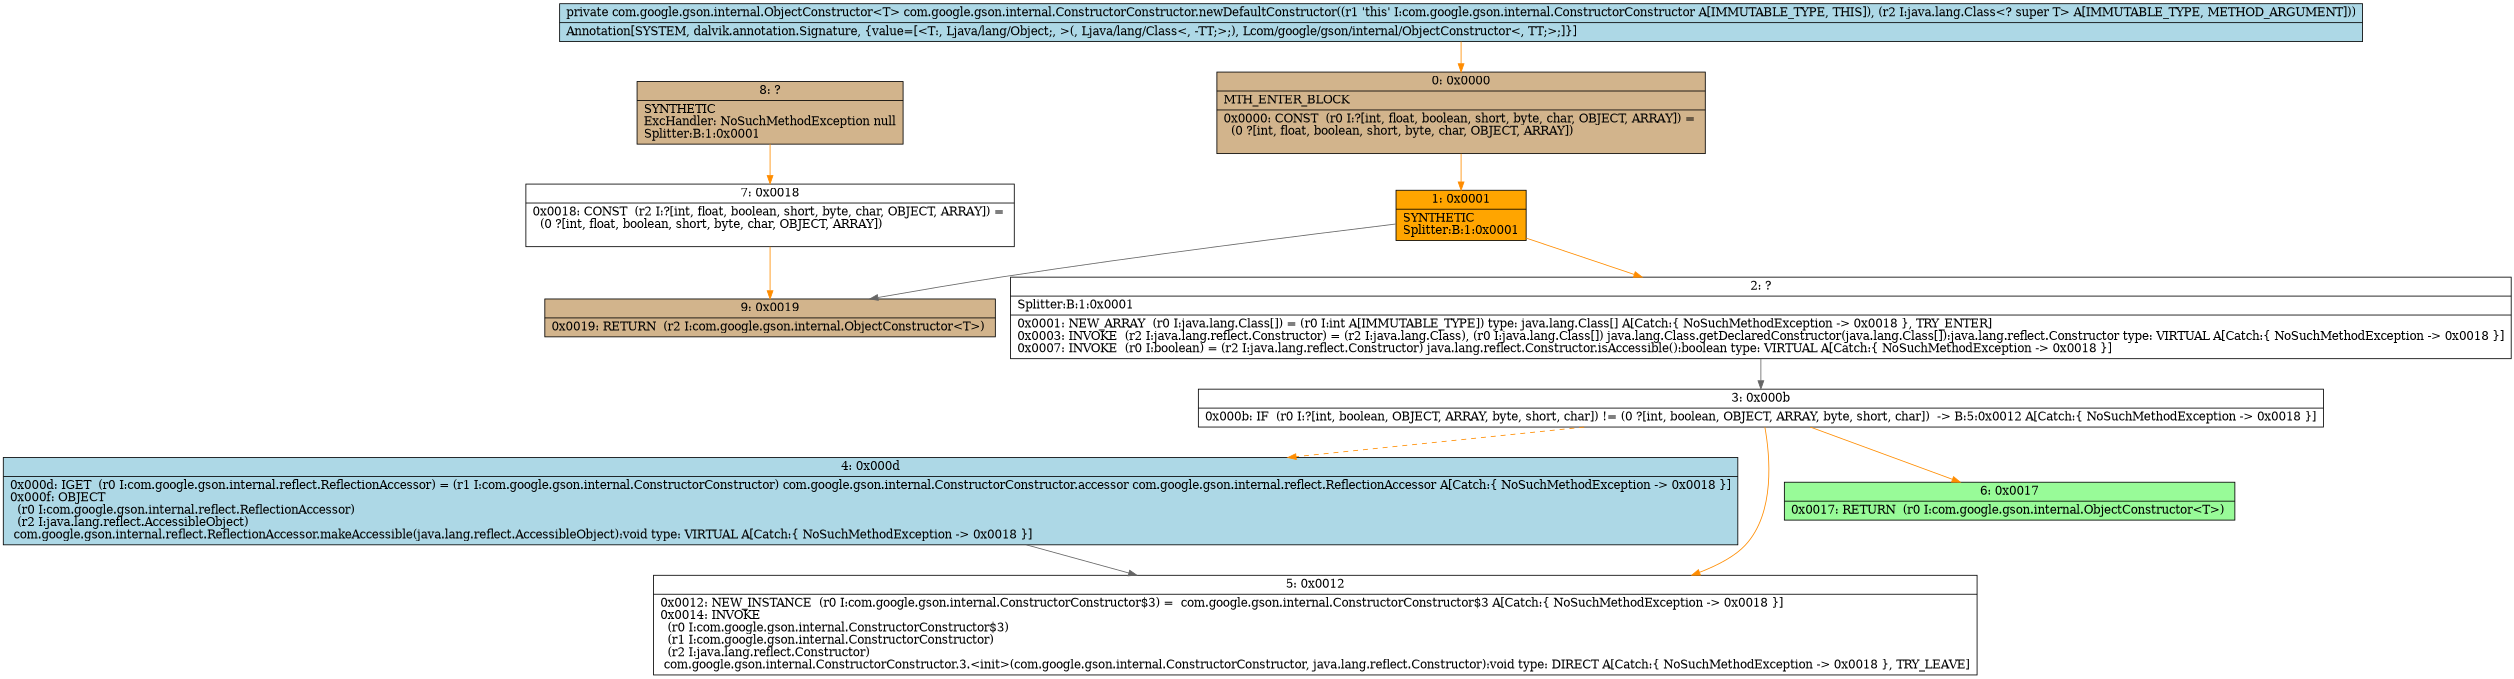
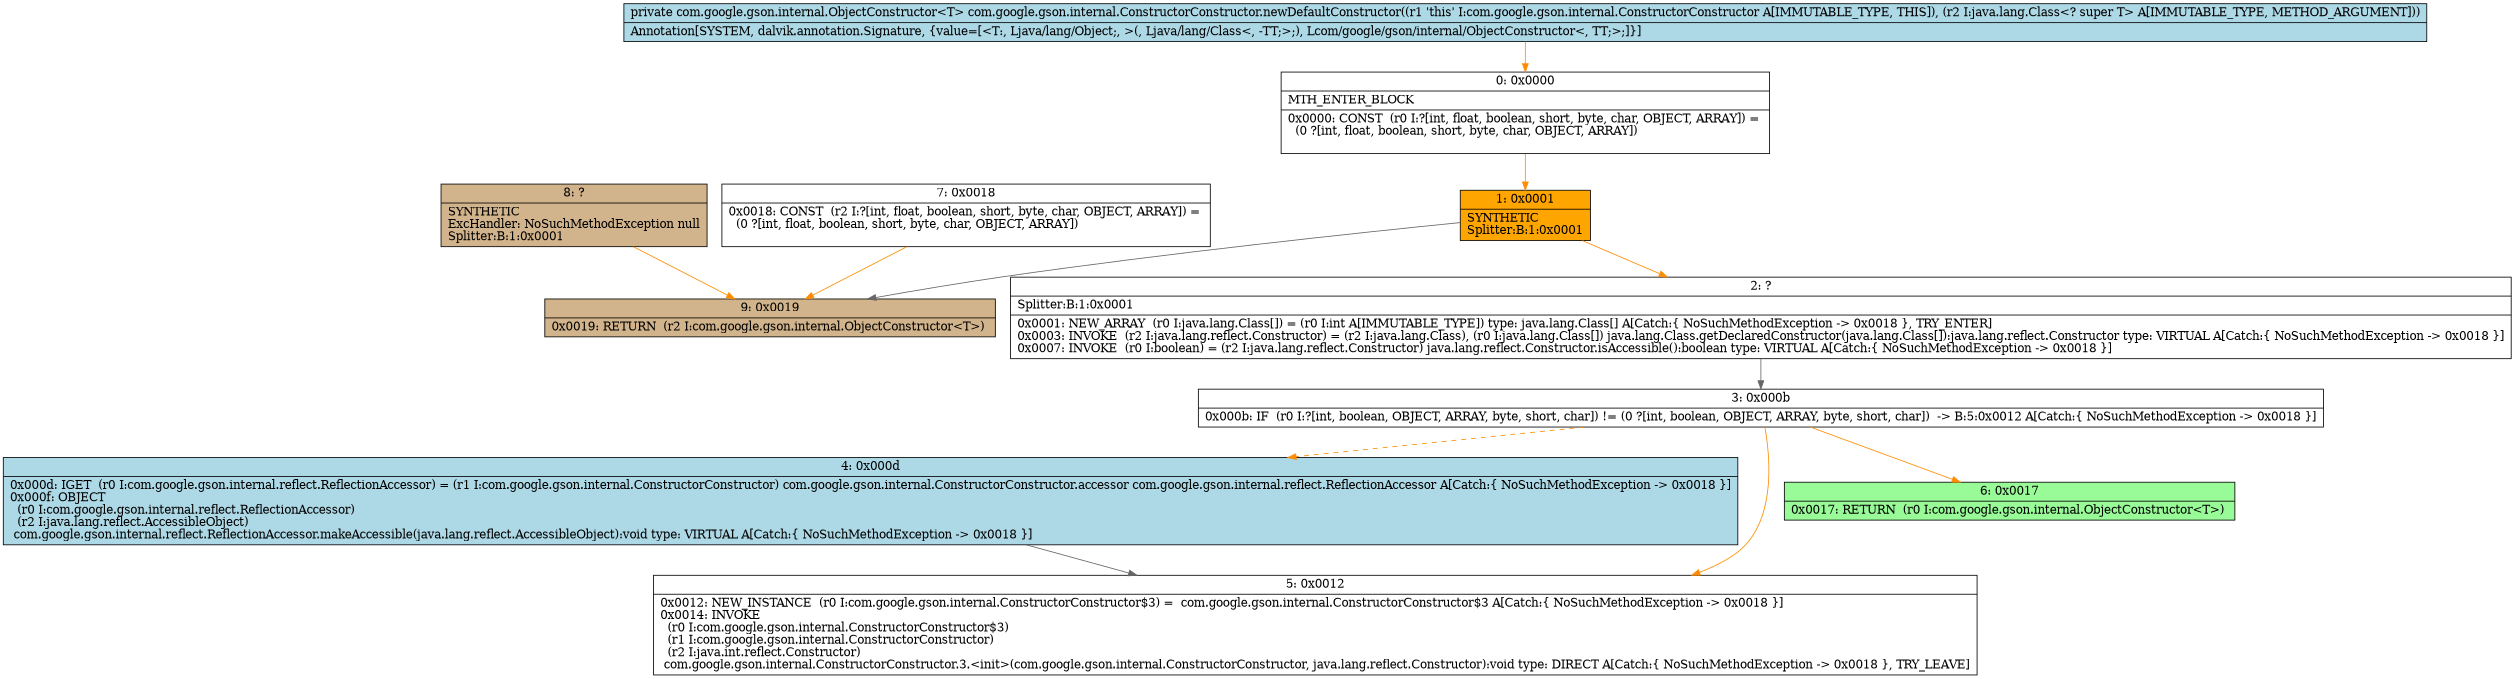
node "0: 0x0000": fillcolor tan -> white
edge "8: ?" -> "7: 0x0018": now "8: ?" -> "9: 0x0019"
node "5: 0x0012": text "(r2 I:java.lang.reflect.Constructor)" -> "(r2 I:java.int.reflect.Constructor)"
